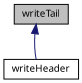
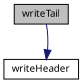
edge "writeHeader" -> "writeTail": reversed
